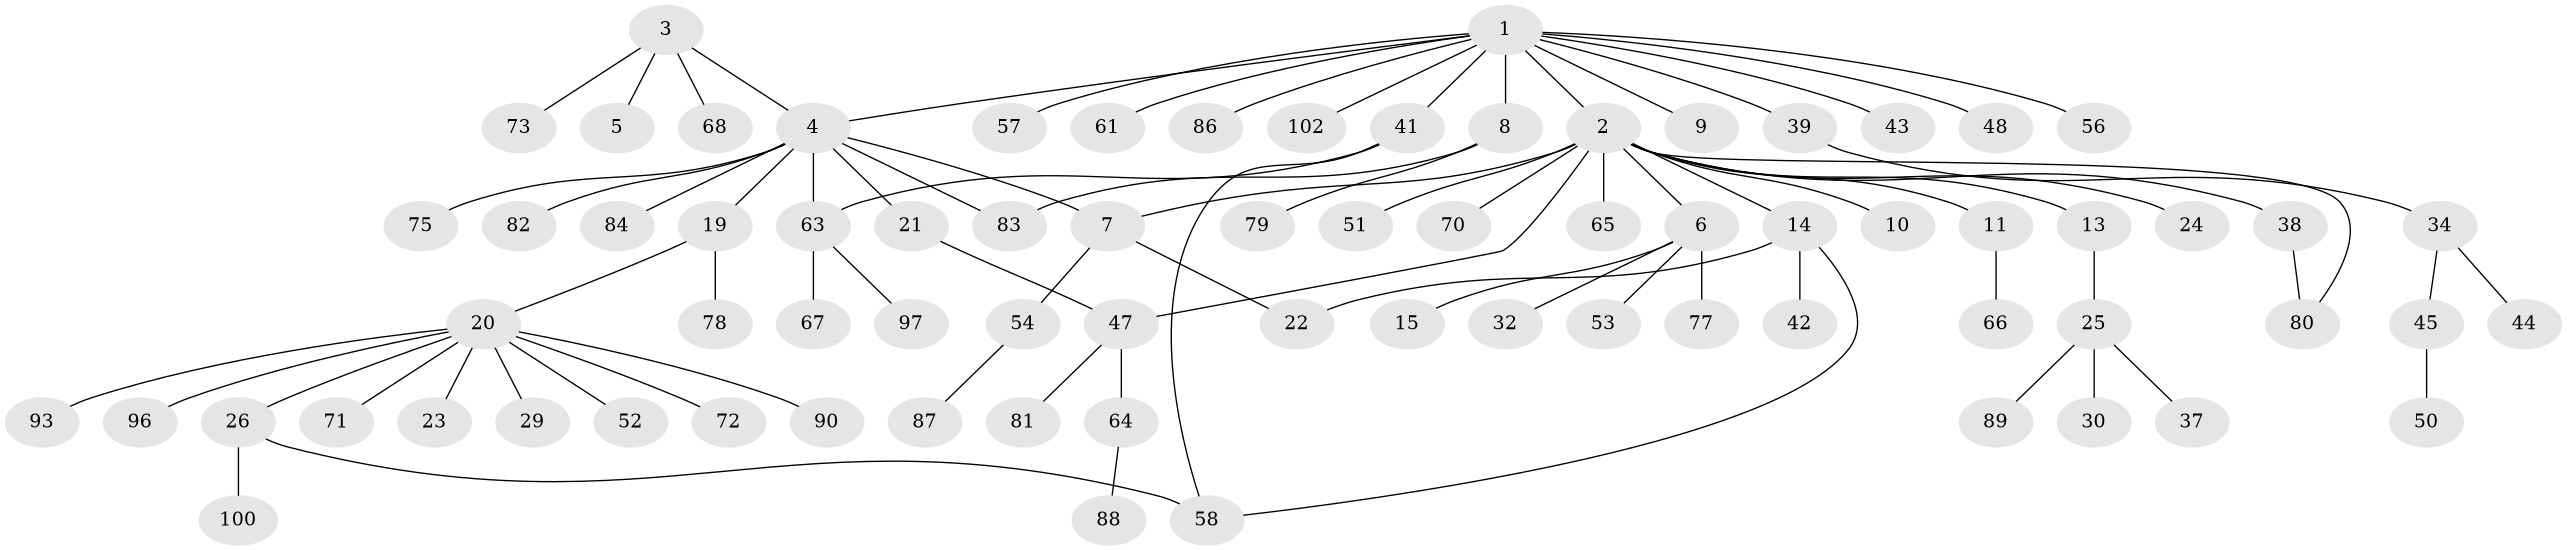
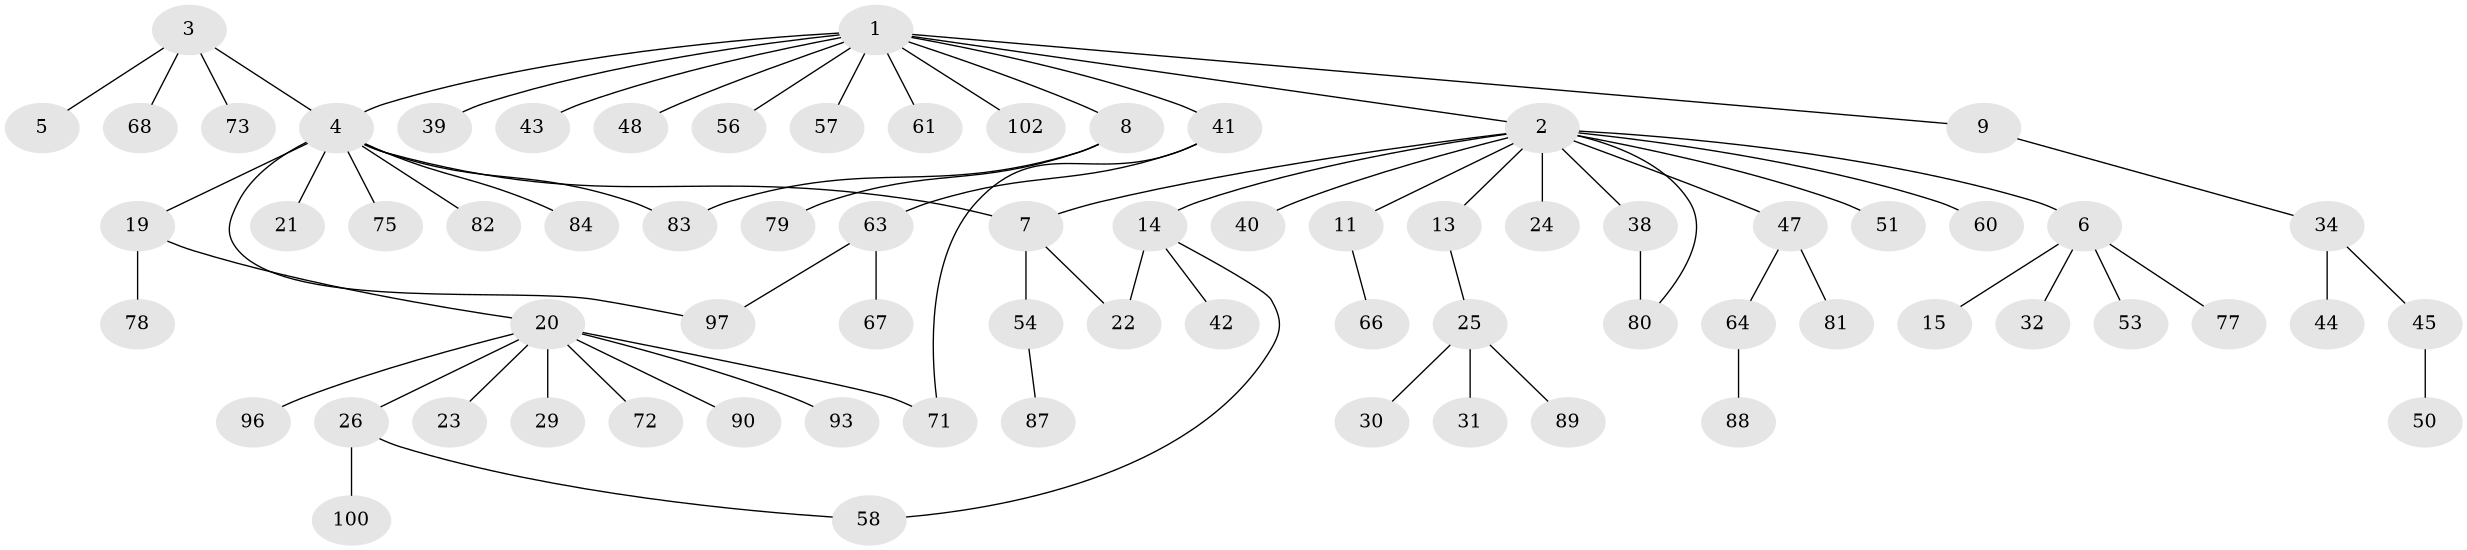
node "86": removed
edge "4" -- "63": now "4" -- "97"
edge "39" -- "34": now "9" -- "34"
node "70": label "70" -> "60"
node "65": removed
node "10": label "10" -> "40"
edge "41" -- "58": now "41" -- "71"
edge "21" -- "47": removed
node "52": removed
node "37": label "37" -> "31"
